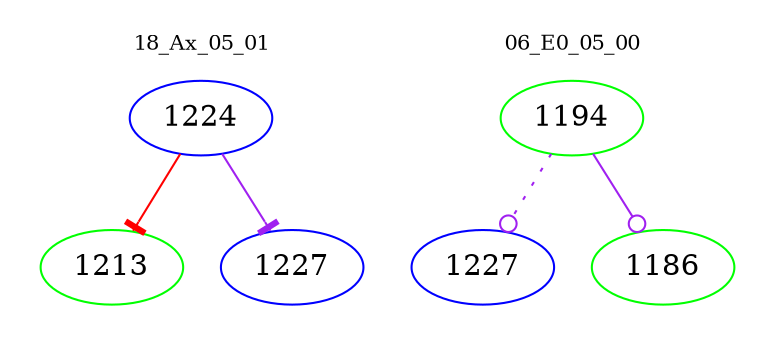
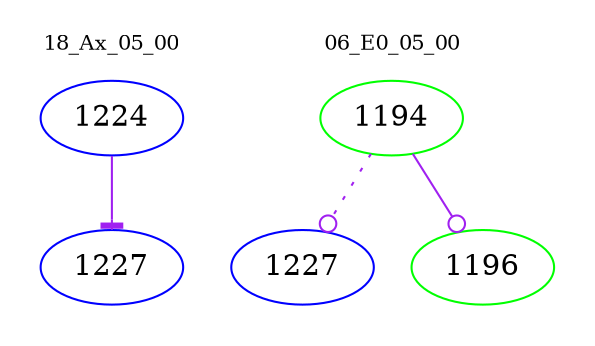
cluster "18_Ax_05_01": label "18_Ax_05_01" -> "18_Ax_05_00"
node "1213": removed
node "1186": label "1186" -> "1196"
